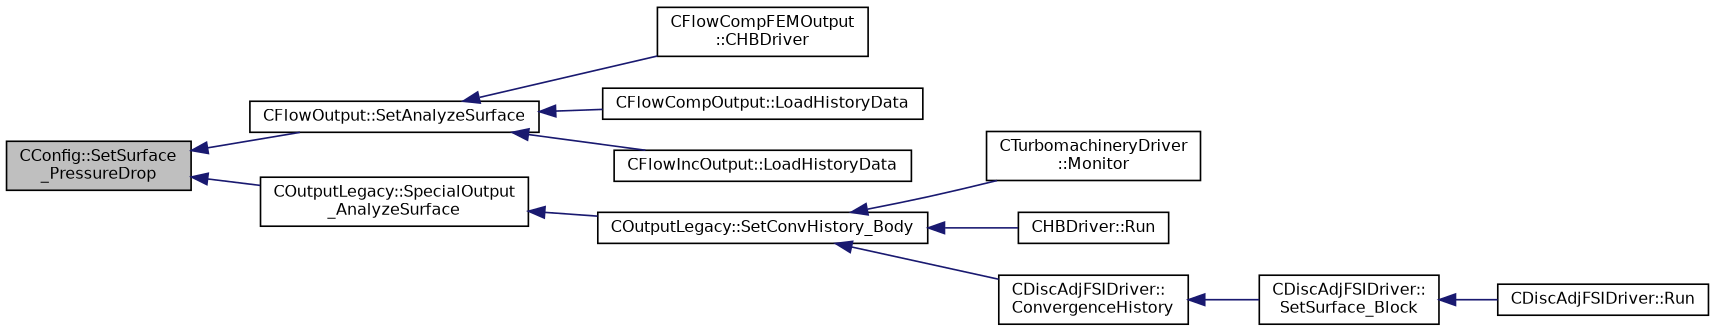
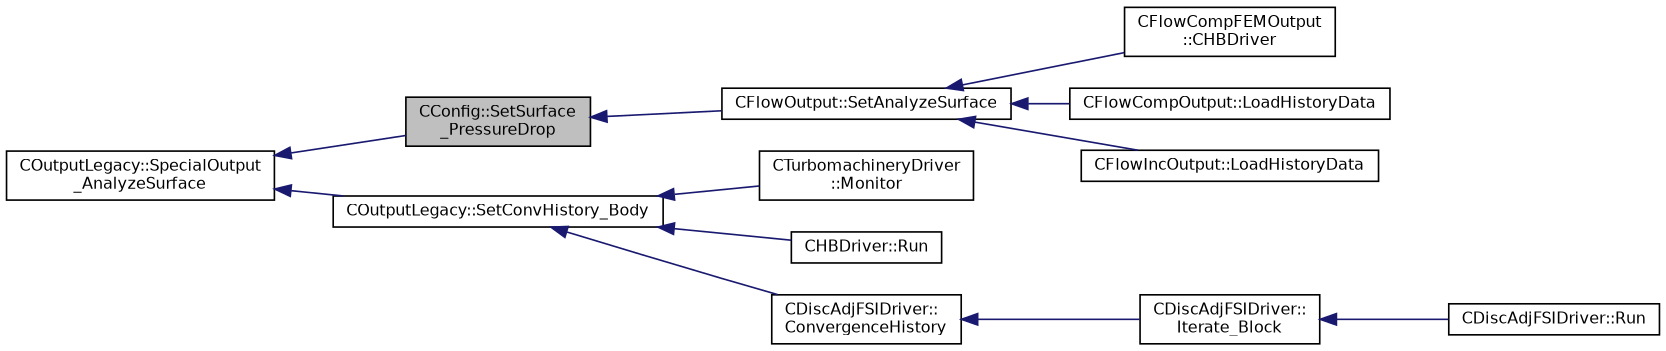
edge "COutputLegacy::SpecialOutput _AnalyzeSurface" -> "CConfig::SetSurface _PressureDrop": reversed
node "CDiscAdjFSIDriver:: SetSurface_Block": label "CDiscAdjFSIDriver:: SetSurface_Block" -> "CDiscAdjFSIDriver:: Iterate_Block"
